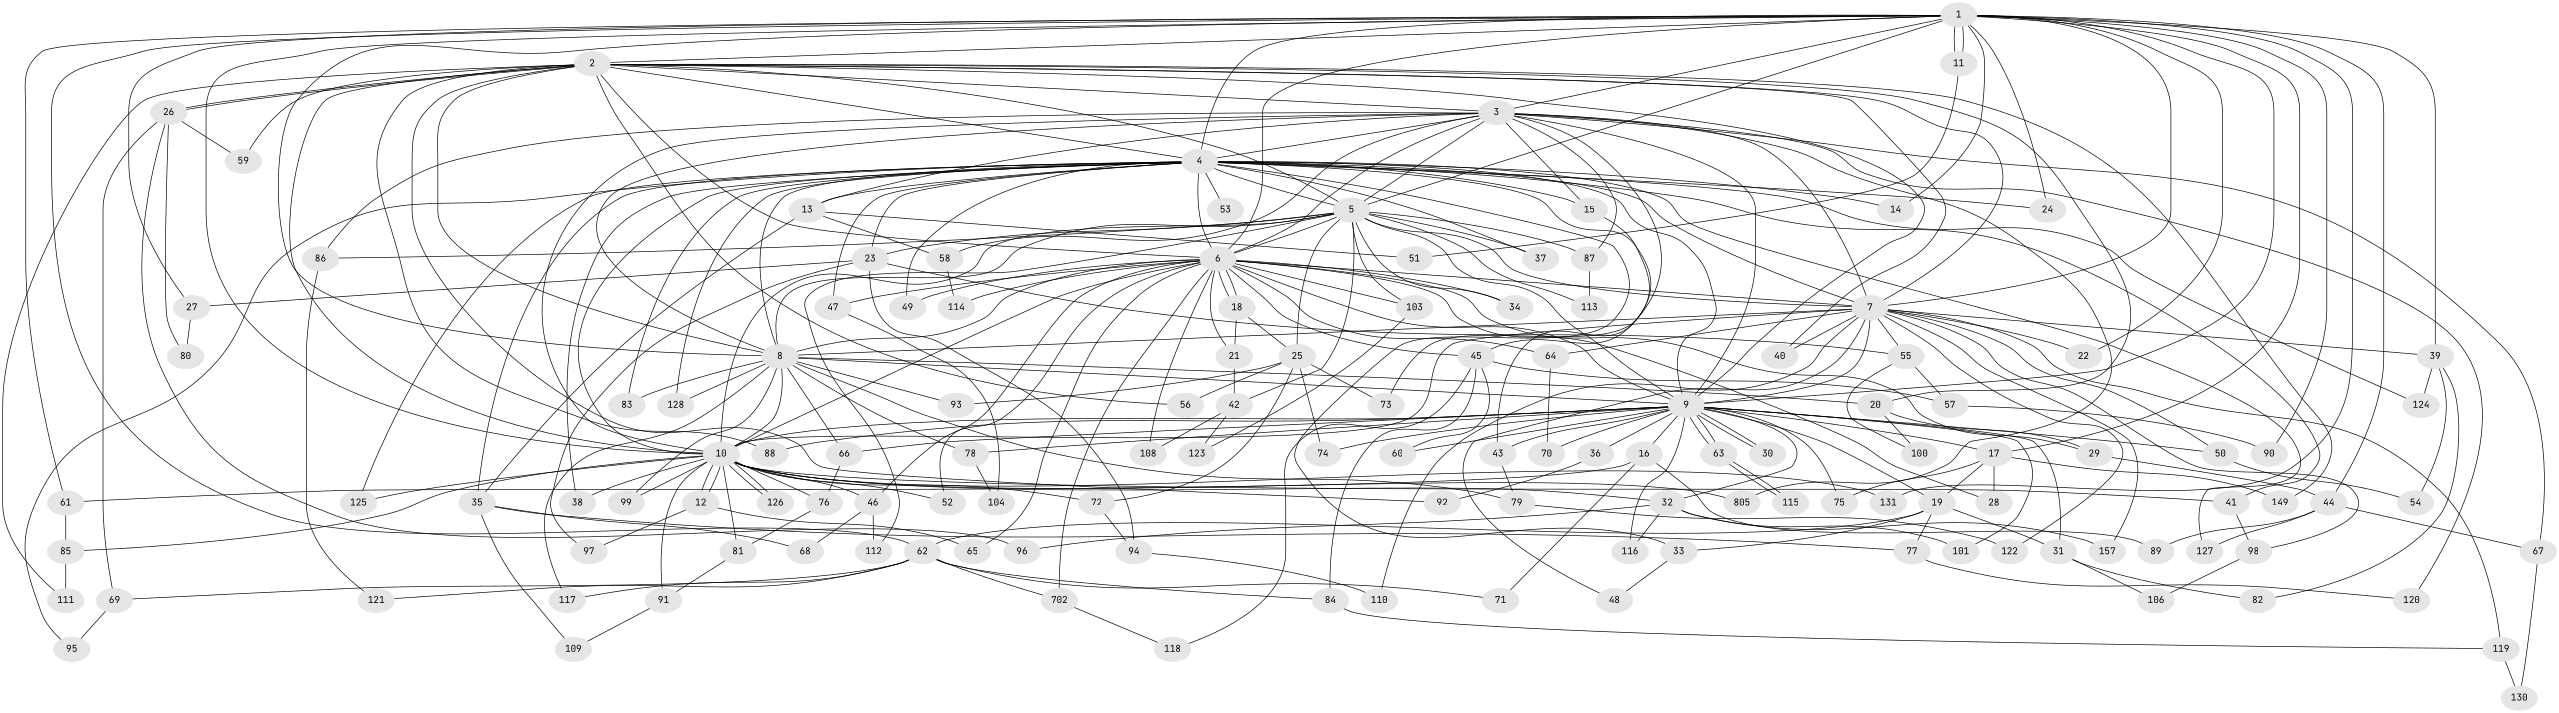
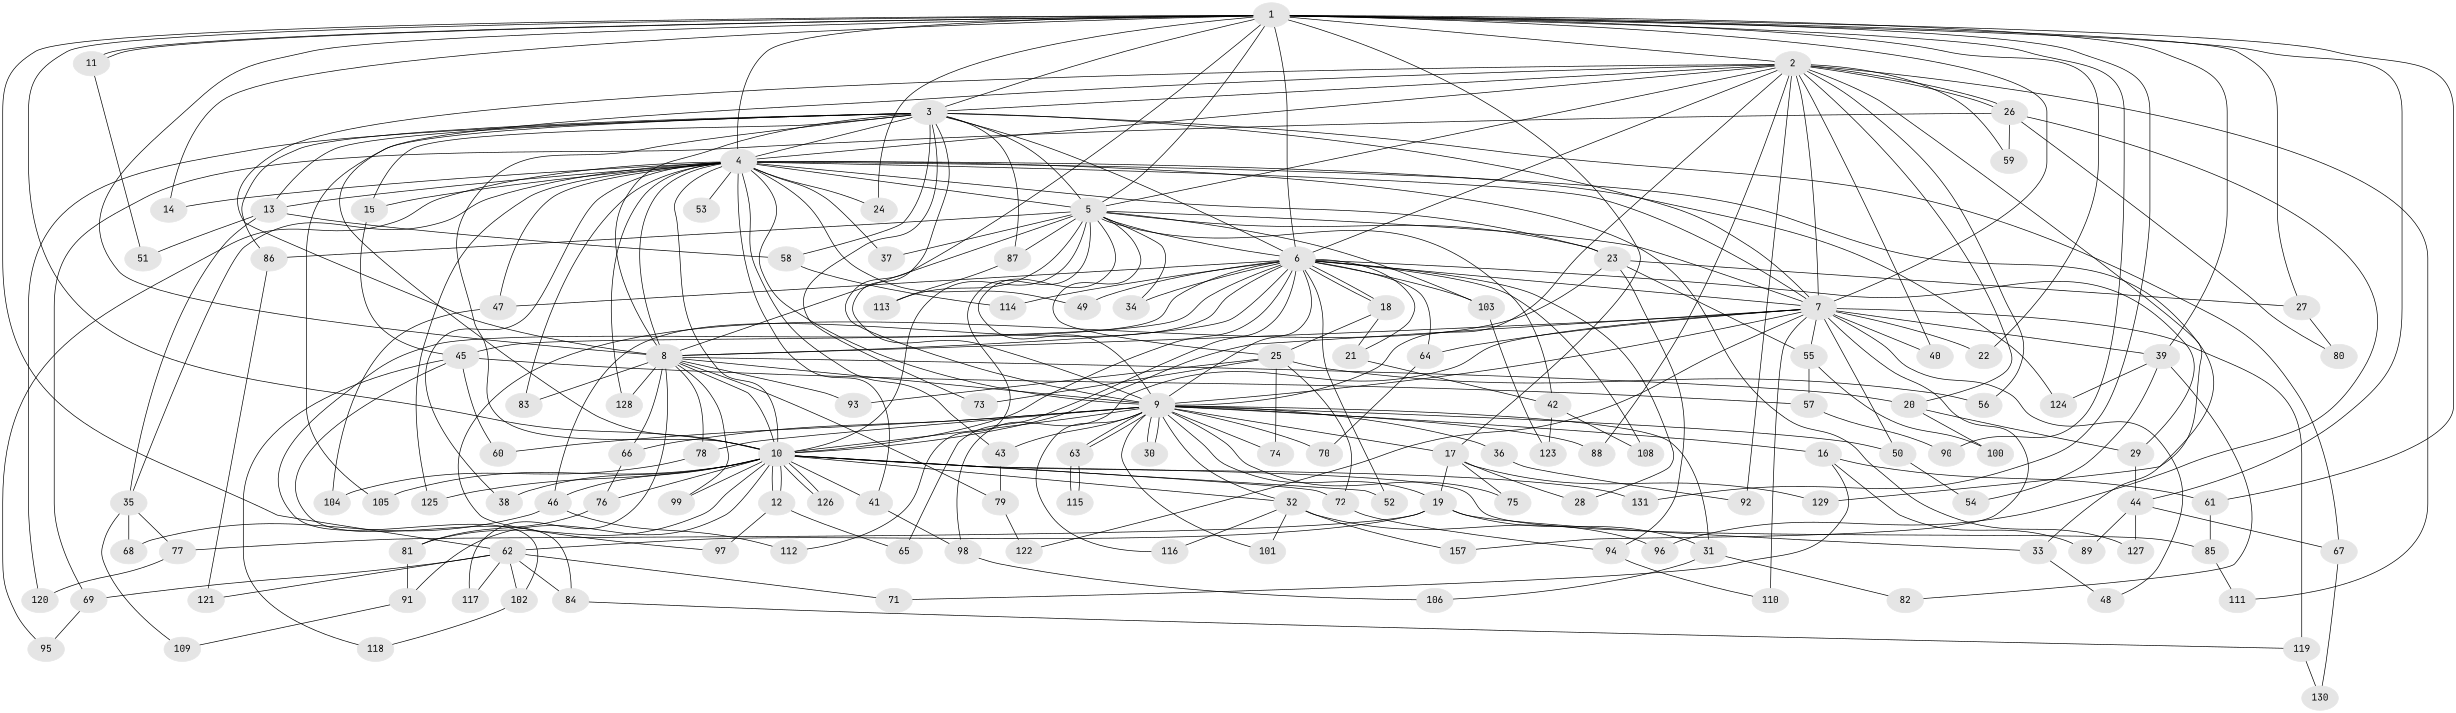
edge "4" -- "6": removed
node "805": label "805" -> "105"
node "149": label "149" -> "129"
node "702": label "702" -> "102"
